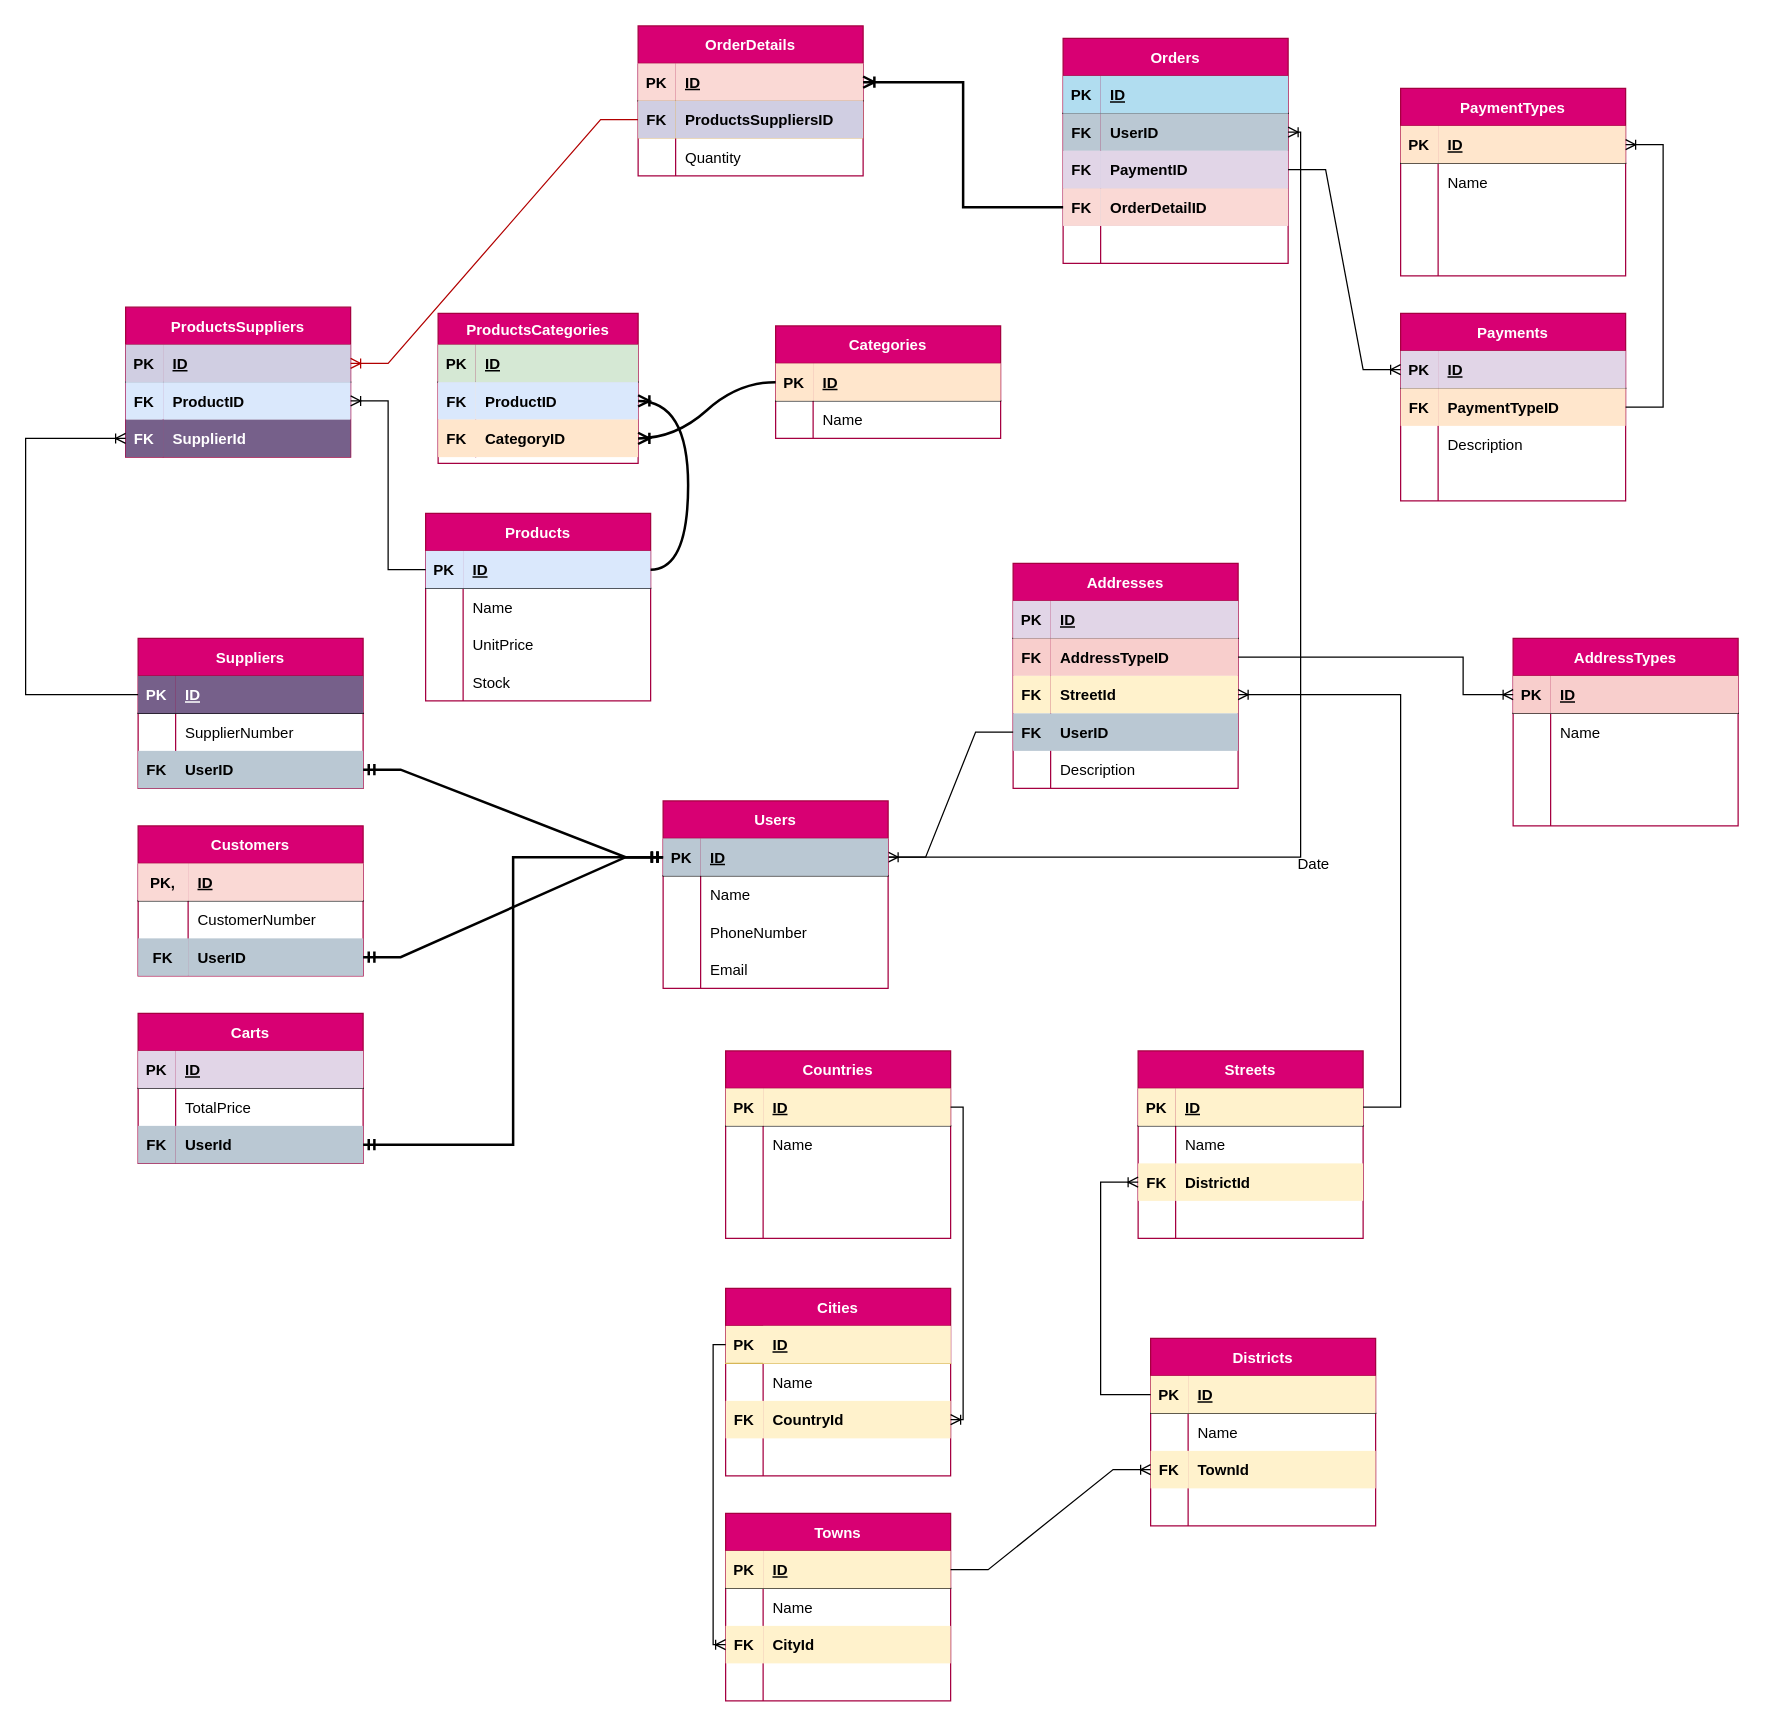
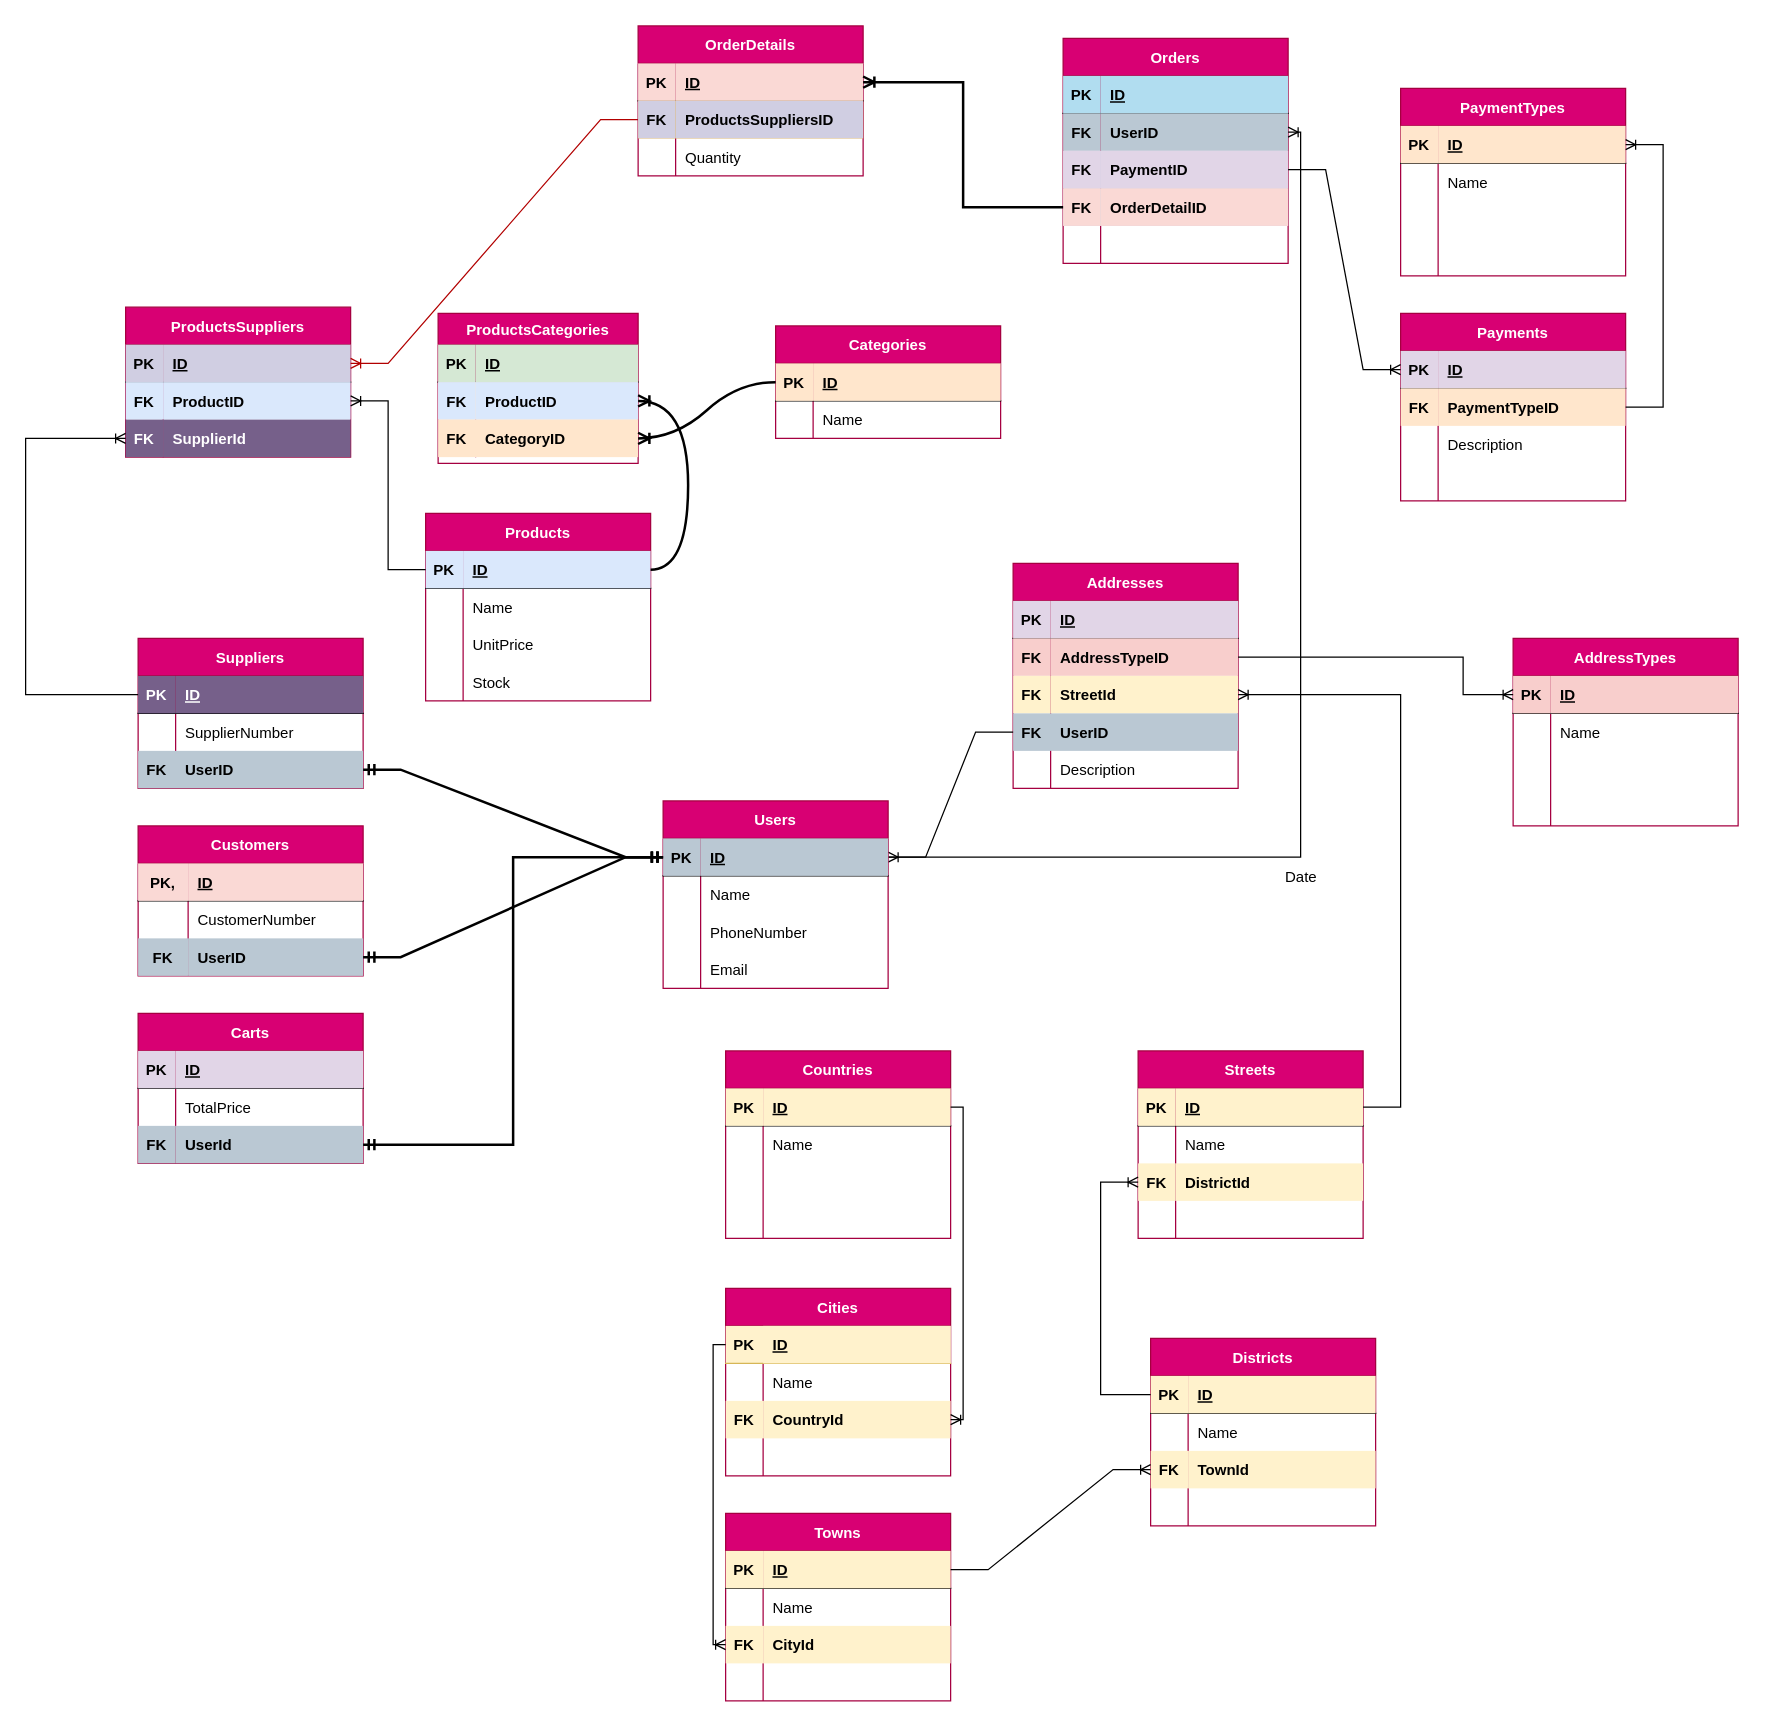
node "Date": moved (1382, 863) -> (1369, 876)
